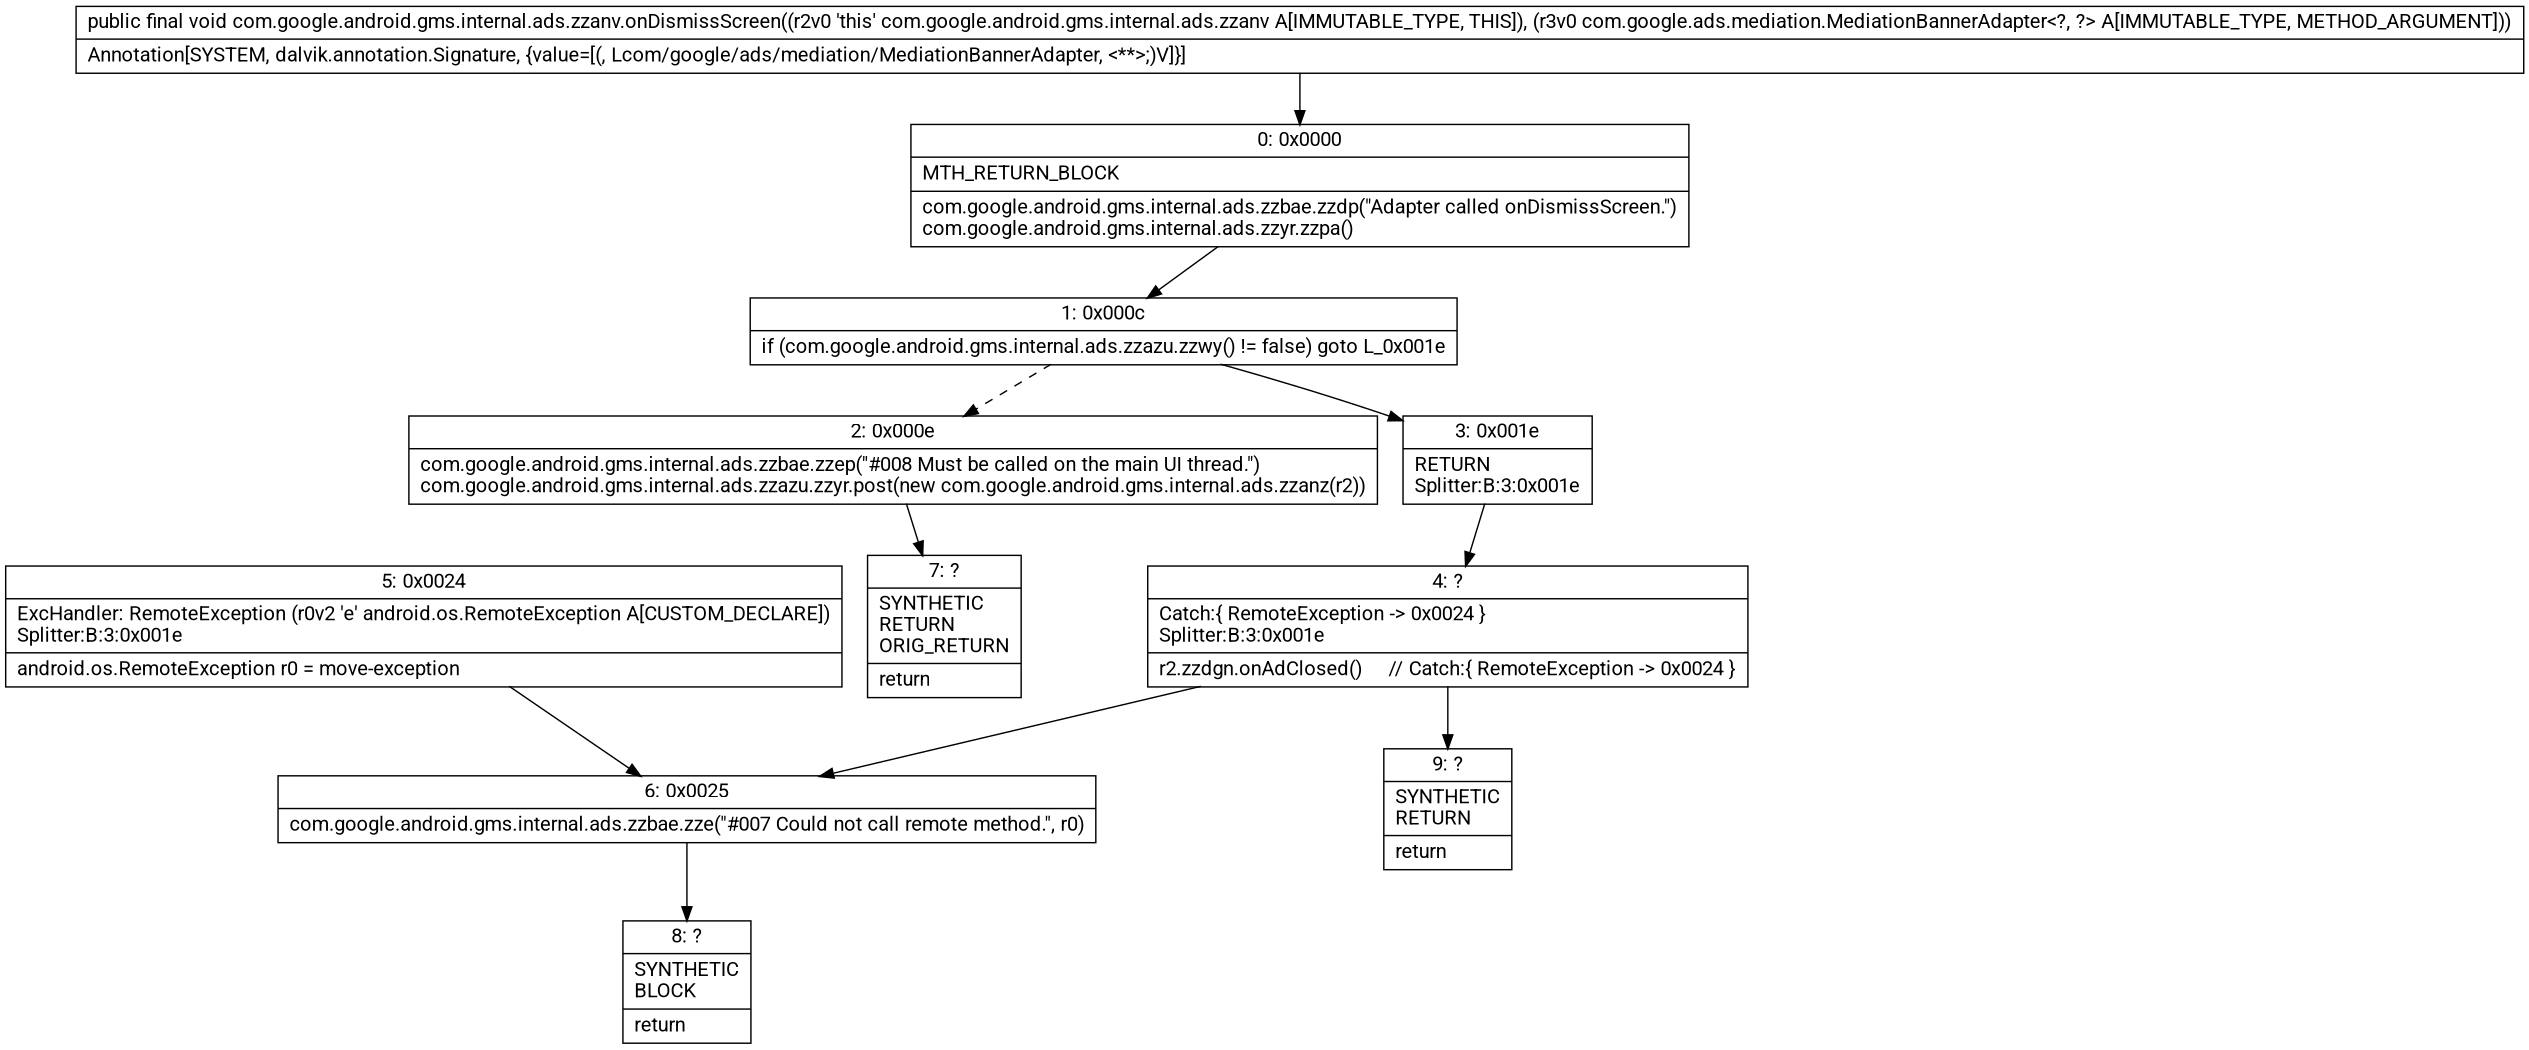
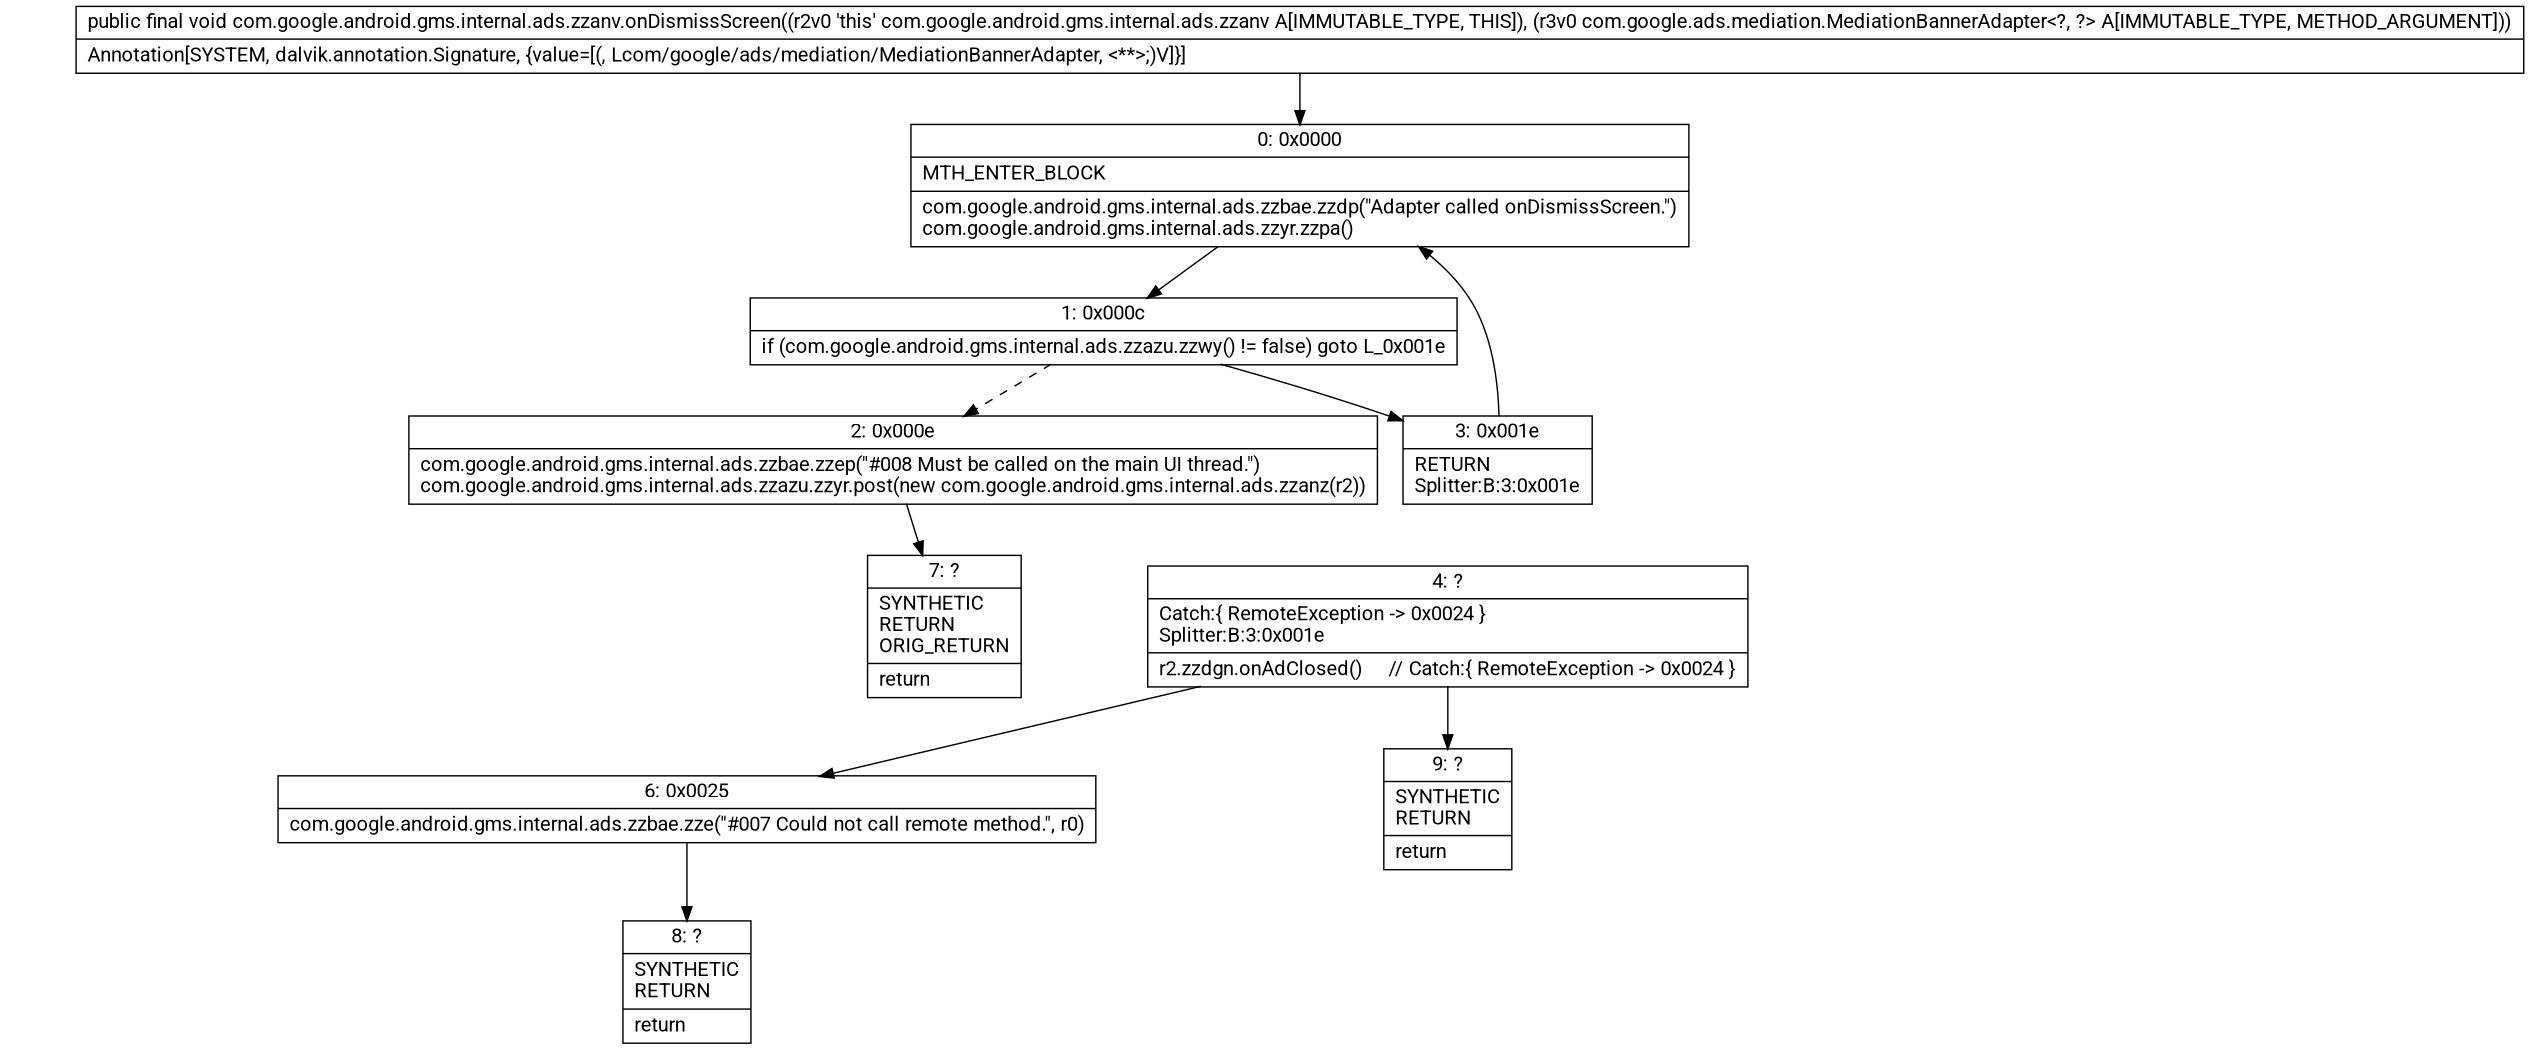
node "0: 0x0000": text "MTH_RETURN_BLOCK" -> "MTH_ENTER_BLOCK"
edge "3: 0x001e" -> "4: ?": now "3: 0x001e" -> "0: 0x0000"
node "5: 0x0024": removed
node "8: ?": text "BLOCK" -> "RETURN"
